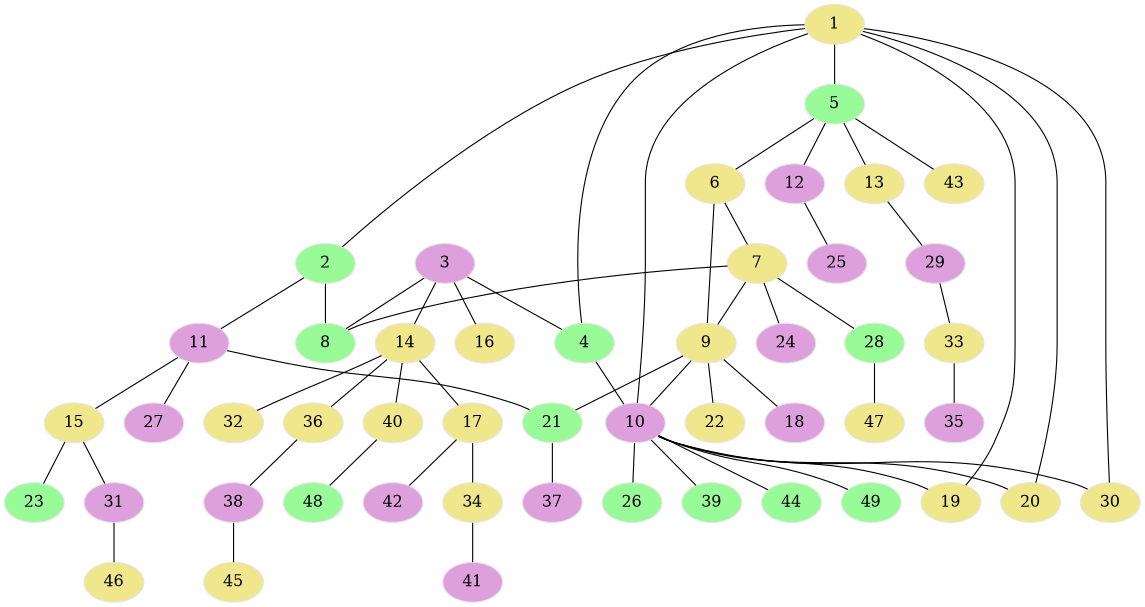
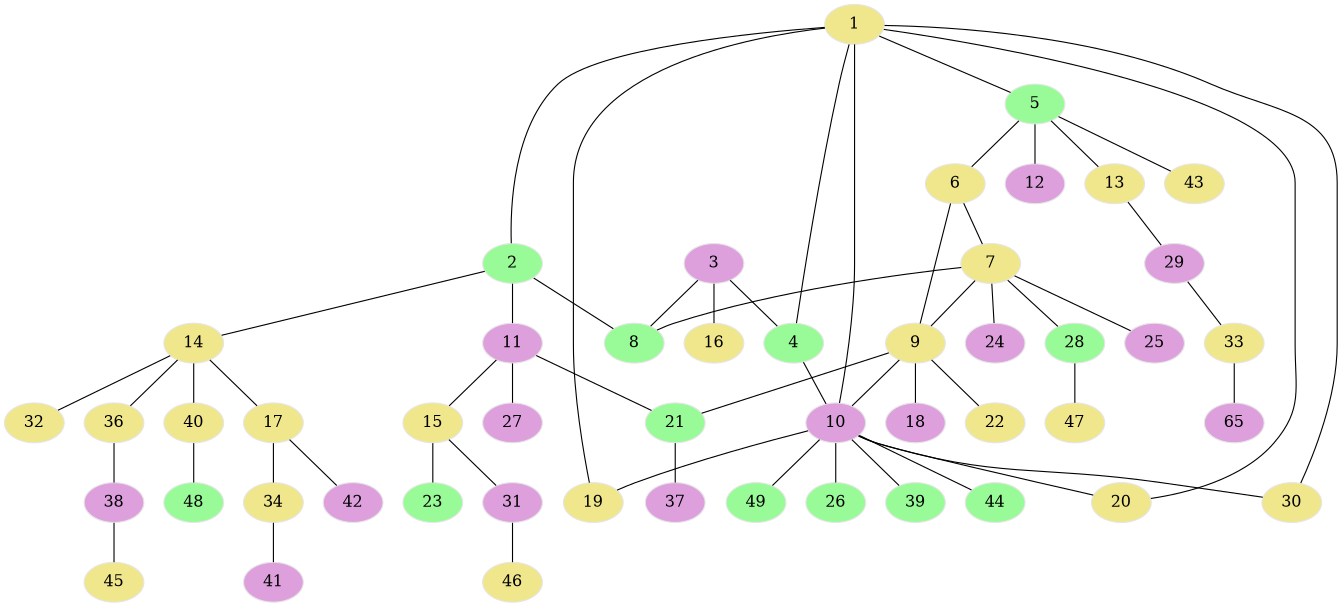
edge "12" -- "25": now "7" -- "25"
edge "3" -- "14": now "2" -- "14"
node "35": label "35" -> "65"
